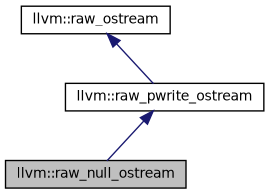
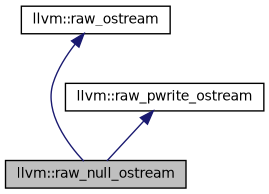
edge "llvm::raw_pwrite_ostream" -> "llvm::raw_ostream": now "llvm::raw_null_ostream" -> "llvm::raw_ostream"
